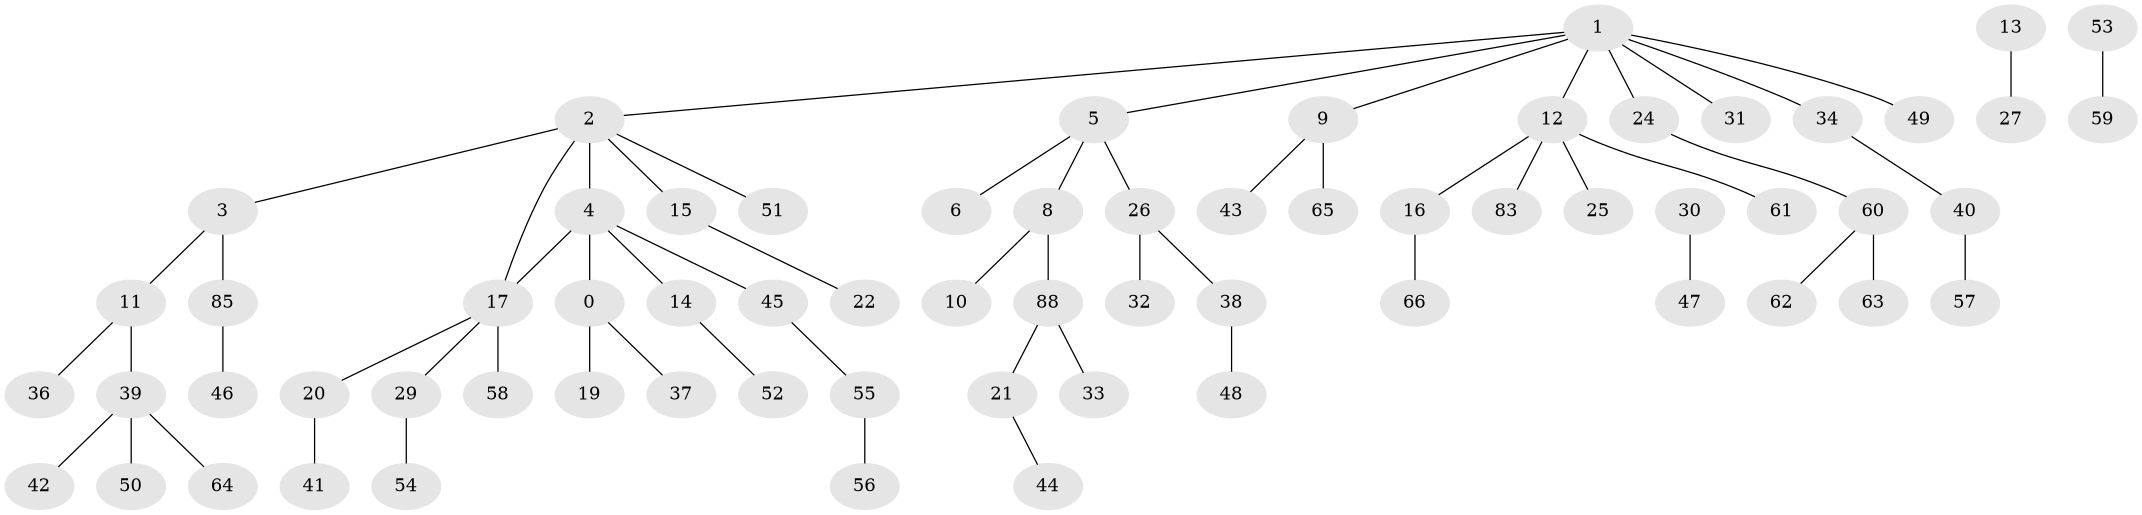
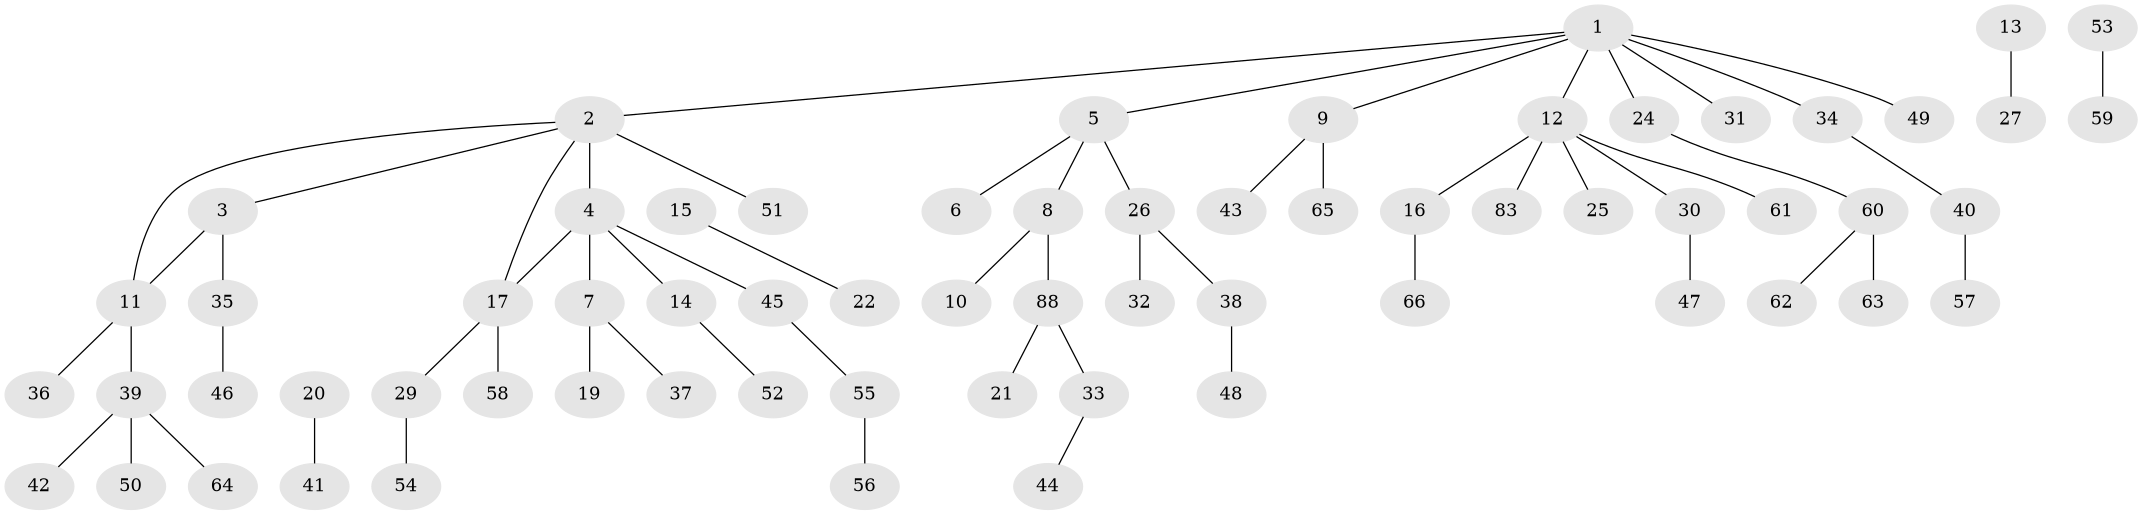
edge "2" -- "15": now "2" -- "11"
edge "12" -- "30": added
node "85": label "85" -> "35"
node "0": label "0" -> "7"
edge "17" -- "20": removed
edge "21" -- "44": now "33" -- "44"
